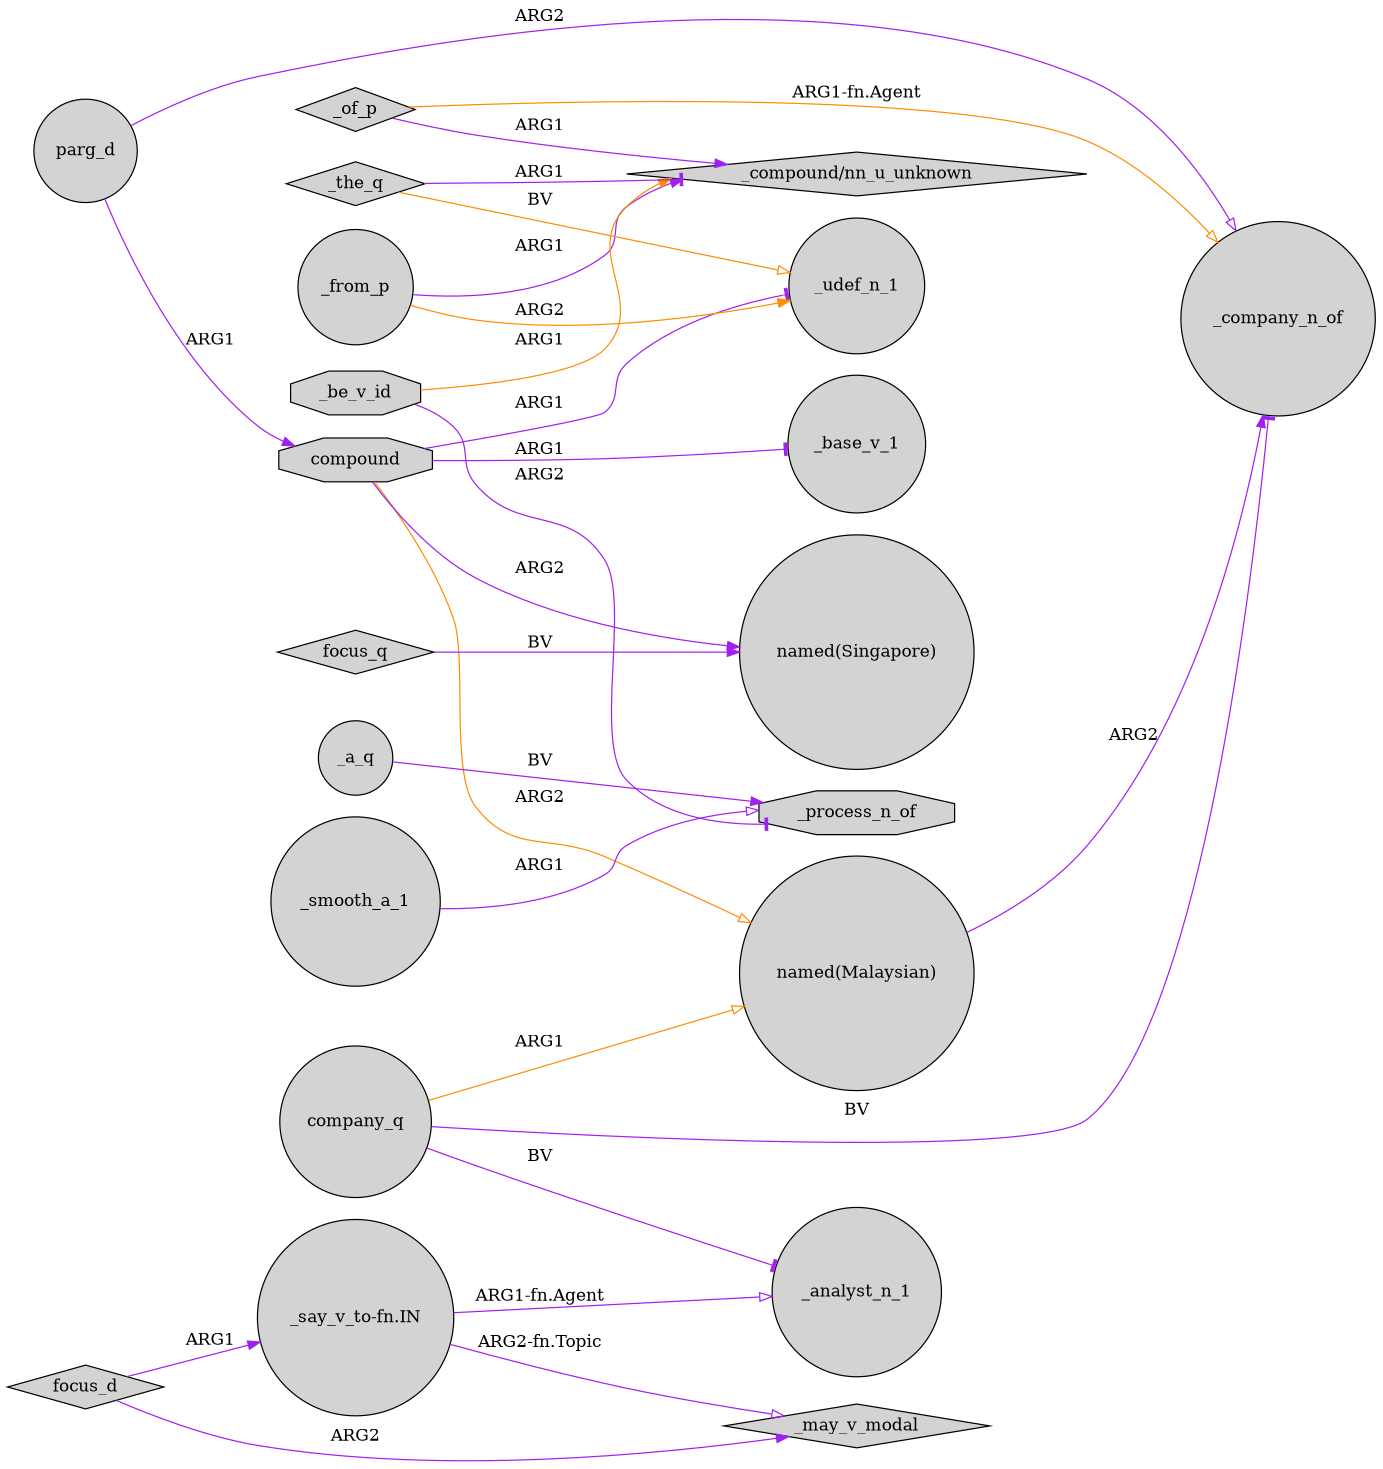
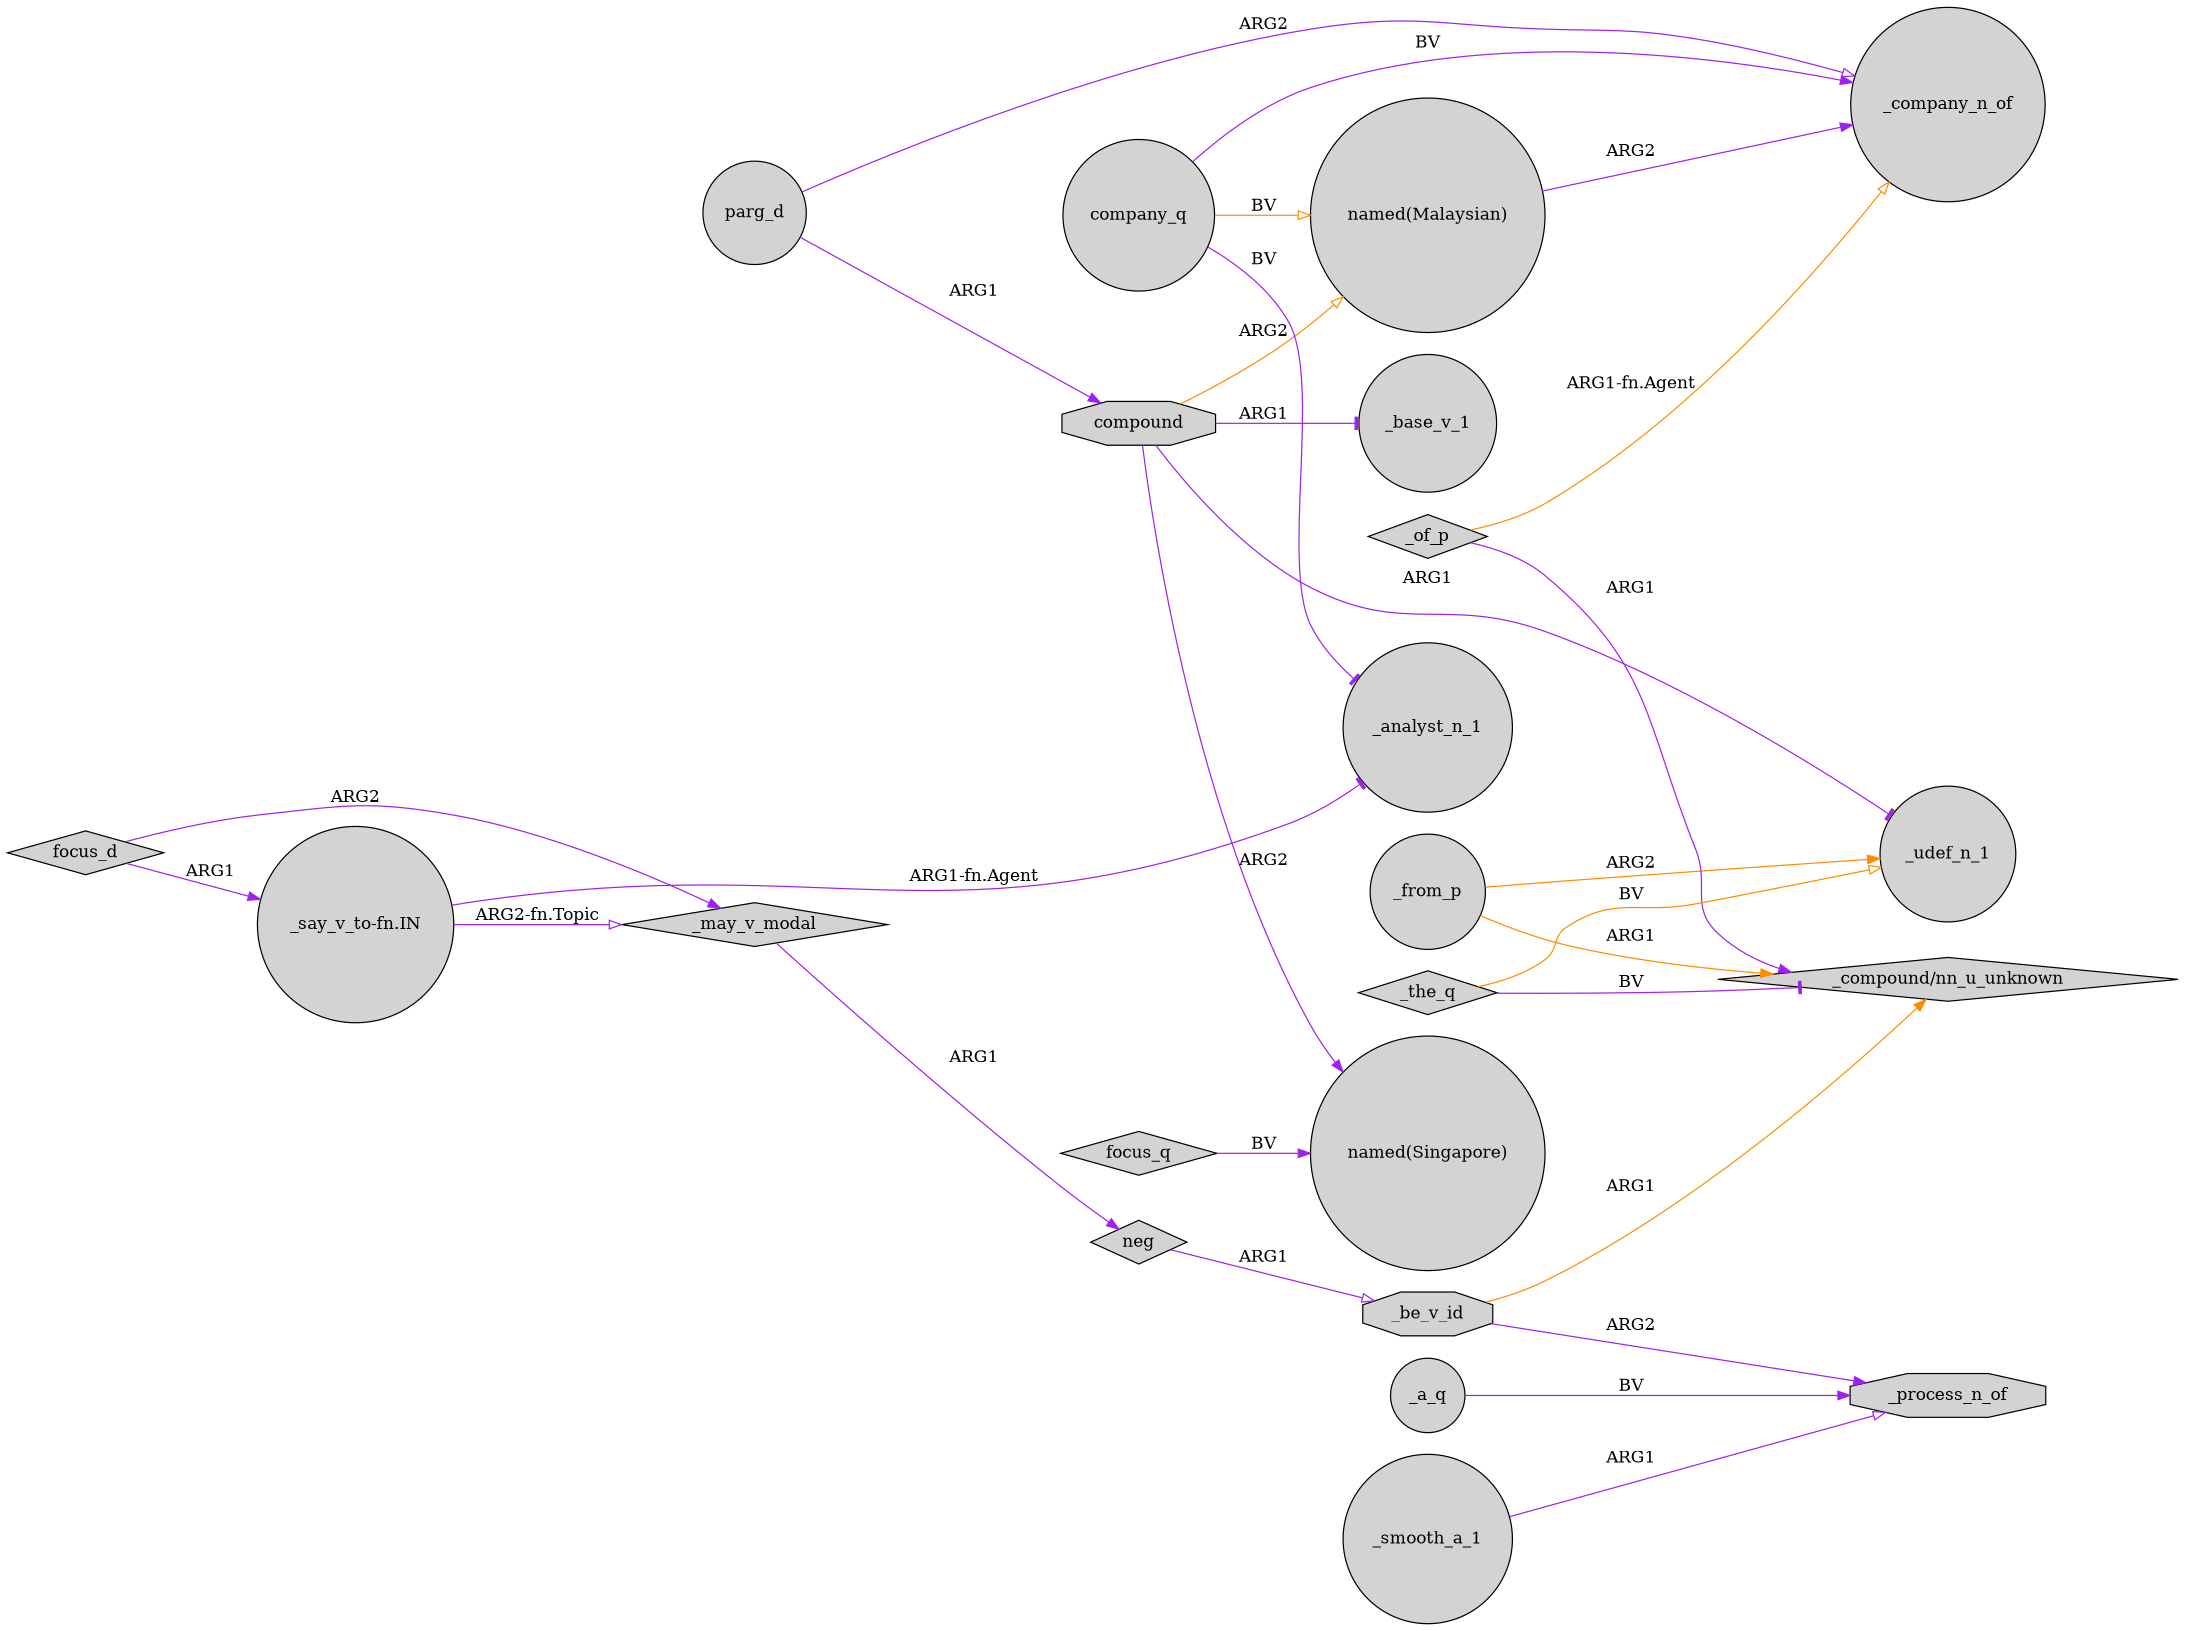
edge "_the_q" -> "_compound/nn_u_unknown": label "ARG1" -> "BV"
edge "_from_p" -> "_compound/nn_u_unknown": color purple -> darkorange
edge "_be_v_id" -> "_process_n_of": arrowhead tee -> normal
edge "company_q" -> "named(Malaysian)": label "ARG1" -> "BV"
edge "company_q" -> "_company_n_of": arrowhead tee -> normal
node "neg": added
edge "_say_v_to-fn.IN" -> "_analyst_n_1": arrowhead onormal -> tee
